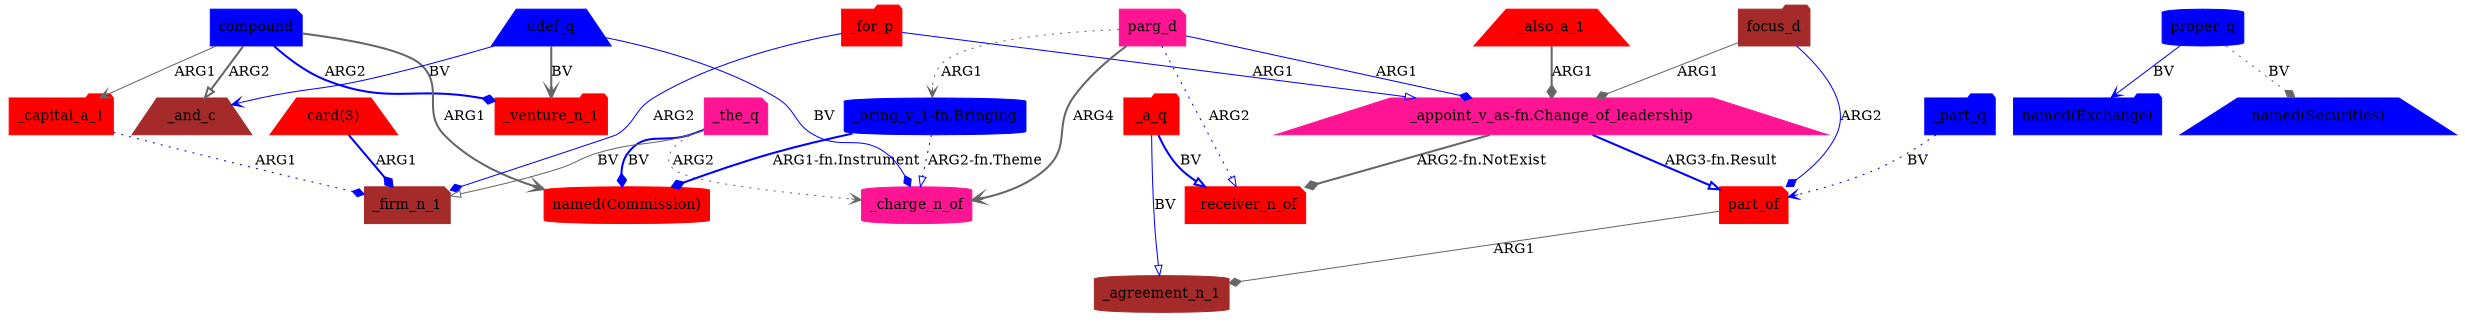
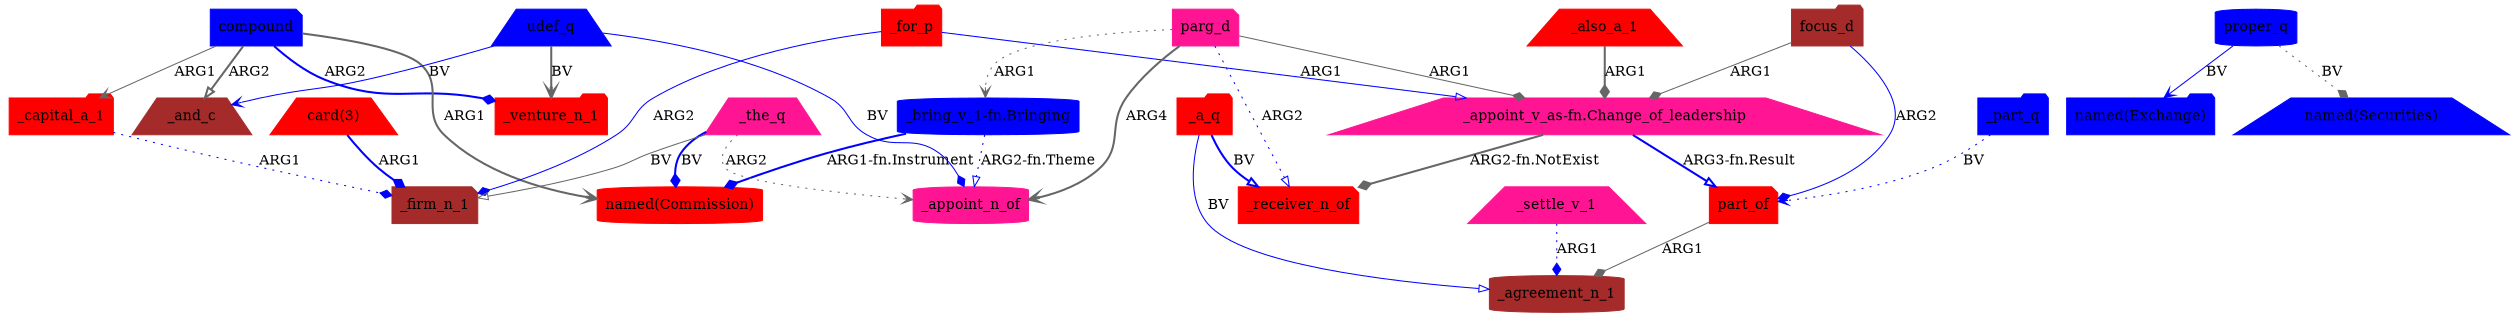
edge "parg_d" -> "_appoint_v_as-fn.Change_of_leadership": color blue -> gray40
node "_the_q": shape note -> trapezium
node "_charge_n_of": label "_charge_n_of" -> "_appoint_n_of"
node "_settle_v_1": added
